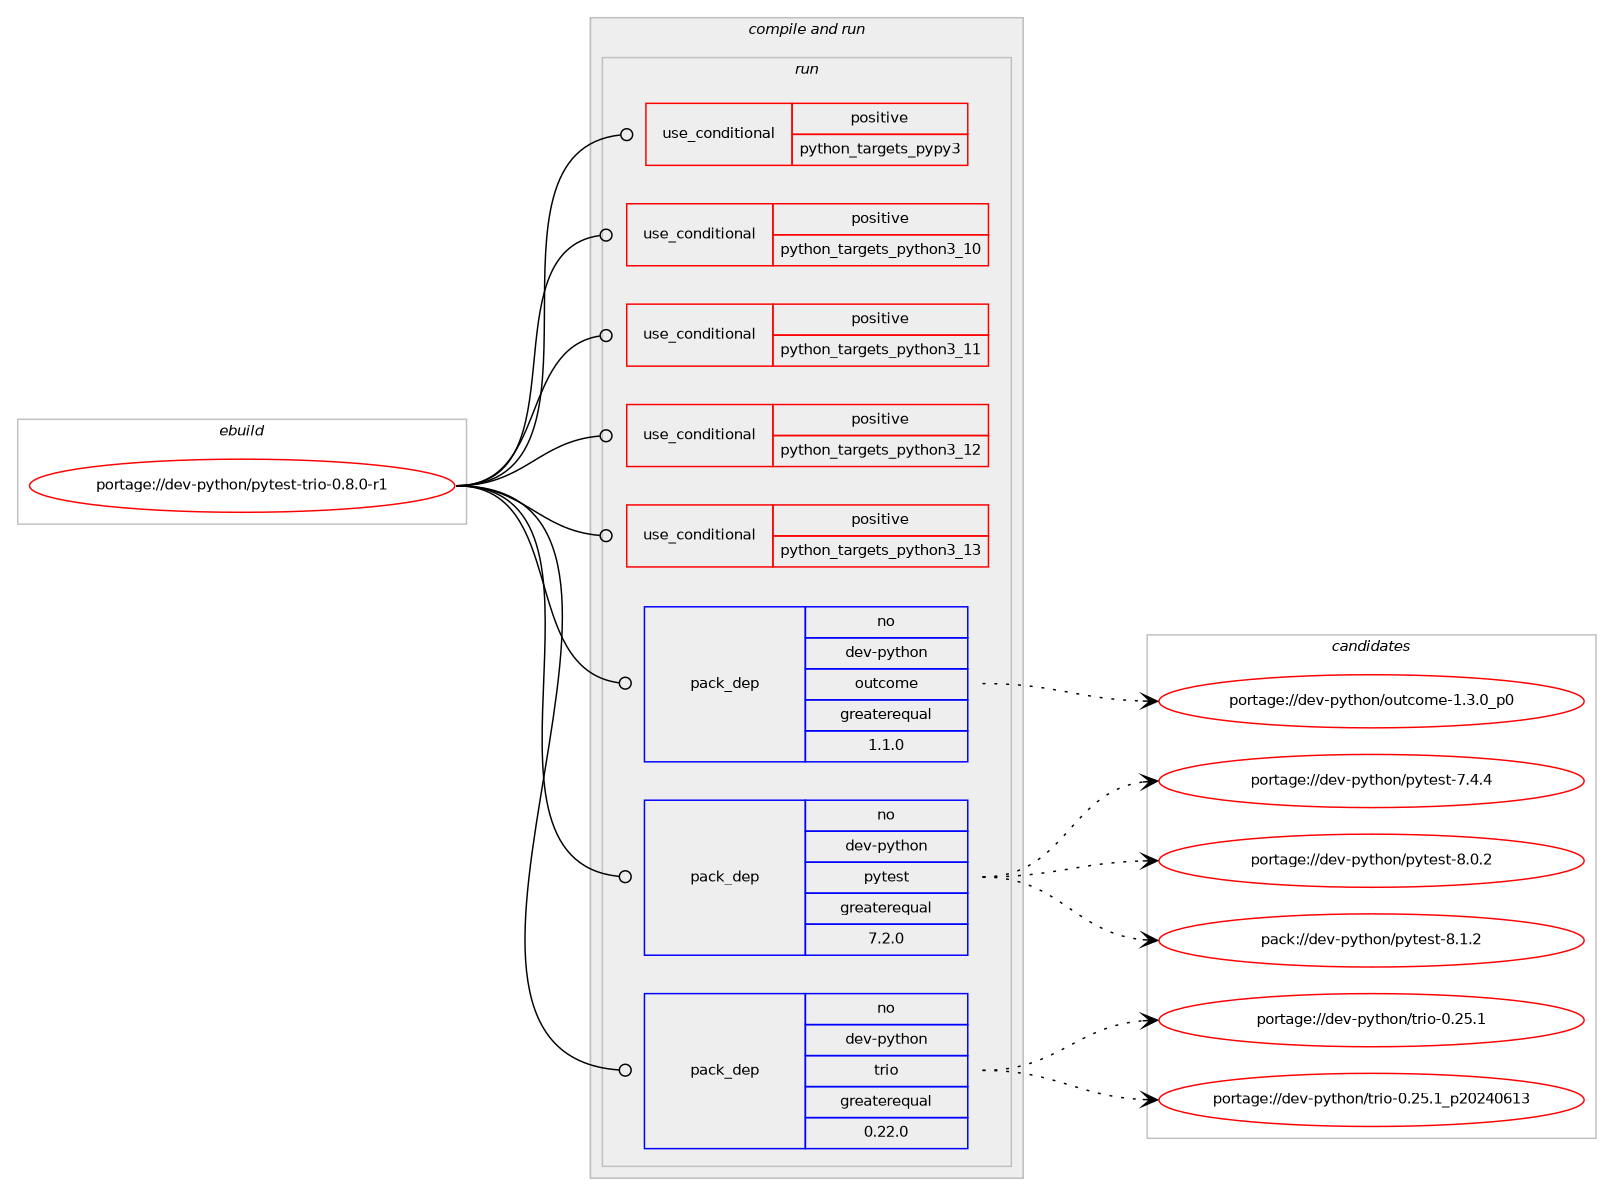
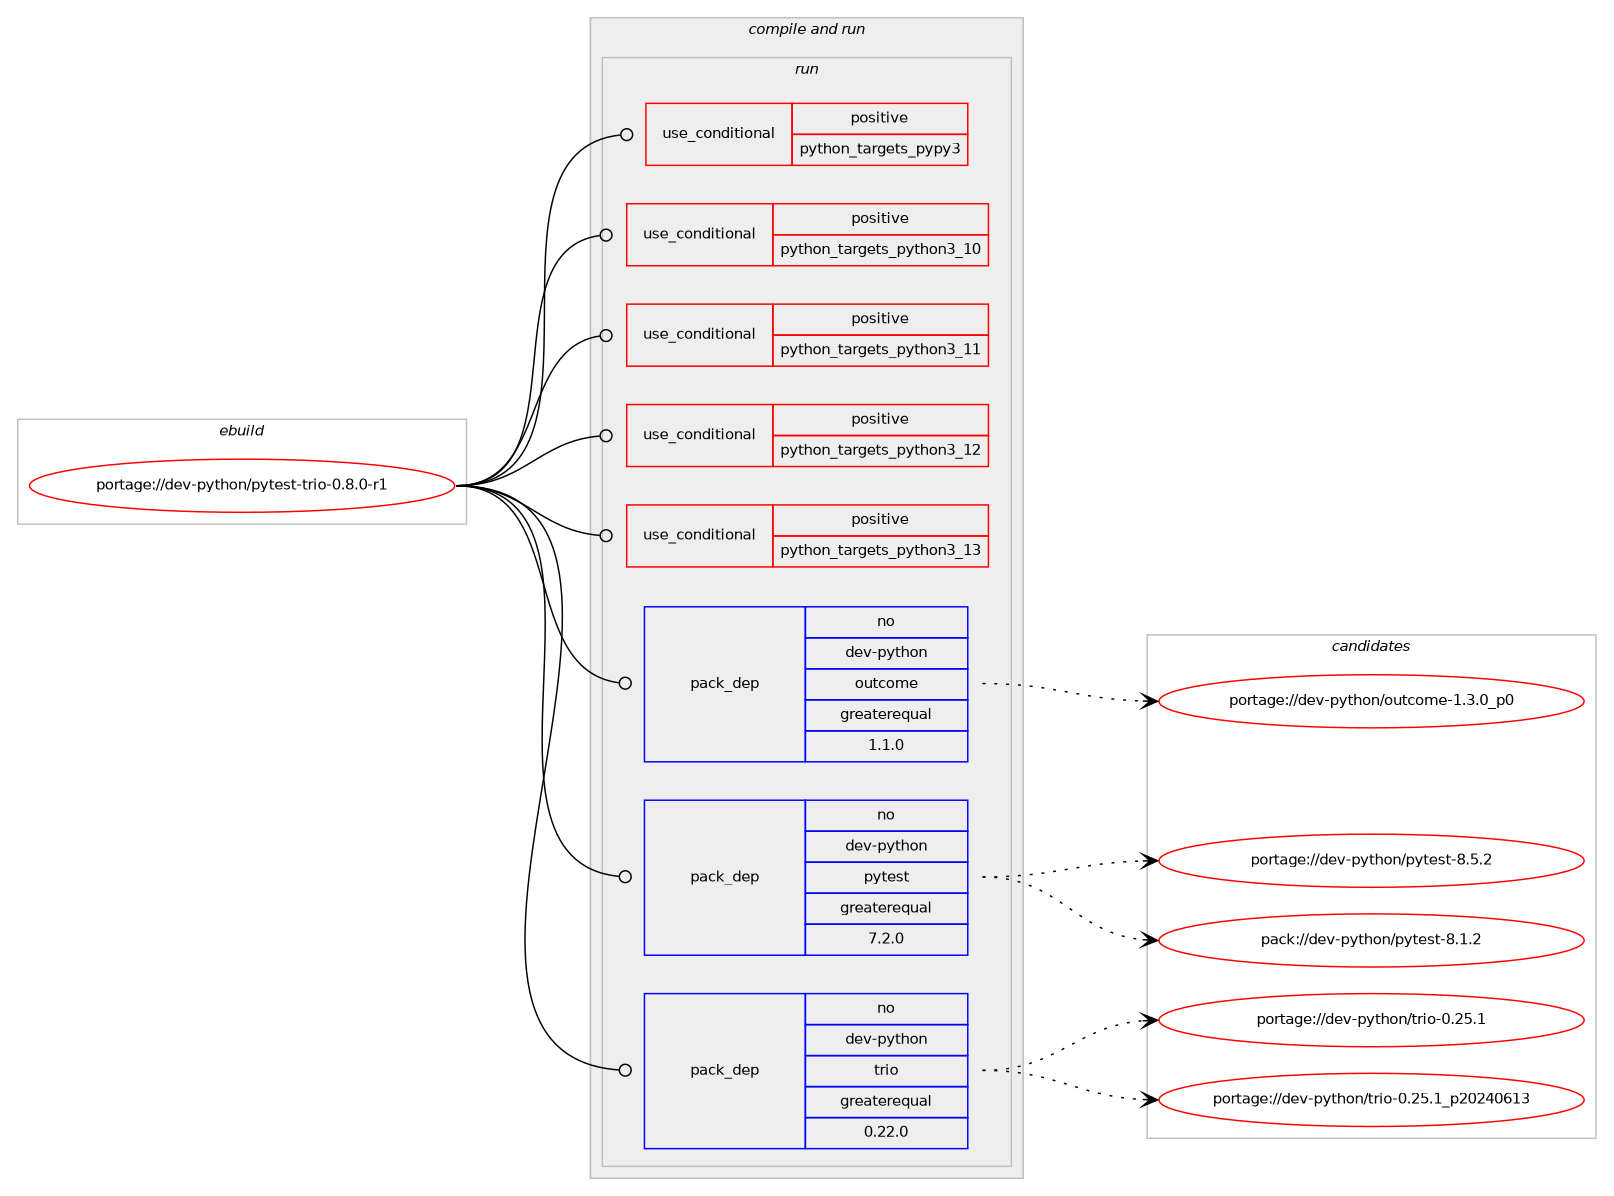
node "portage://dev-python/pytest-7.4.4": removed
node "portage://dev-python/pytest-8.0.2": label "portage://dev-python/pytest-8.0.2" -> "portage://dev-python/pytest-8.5.2"
